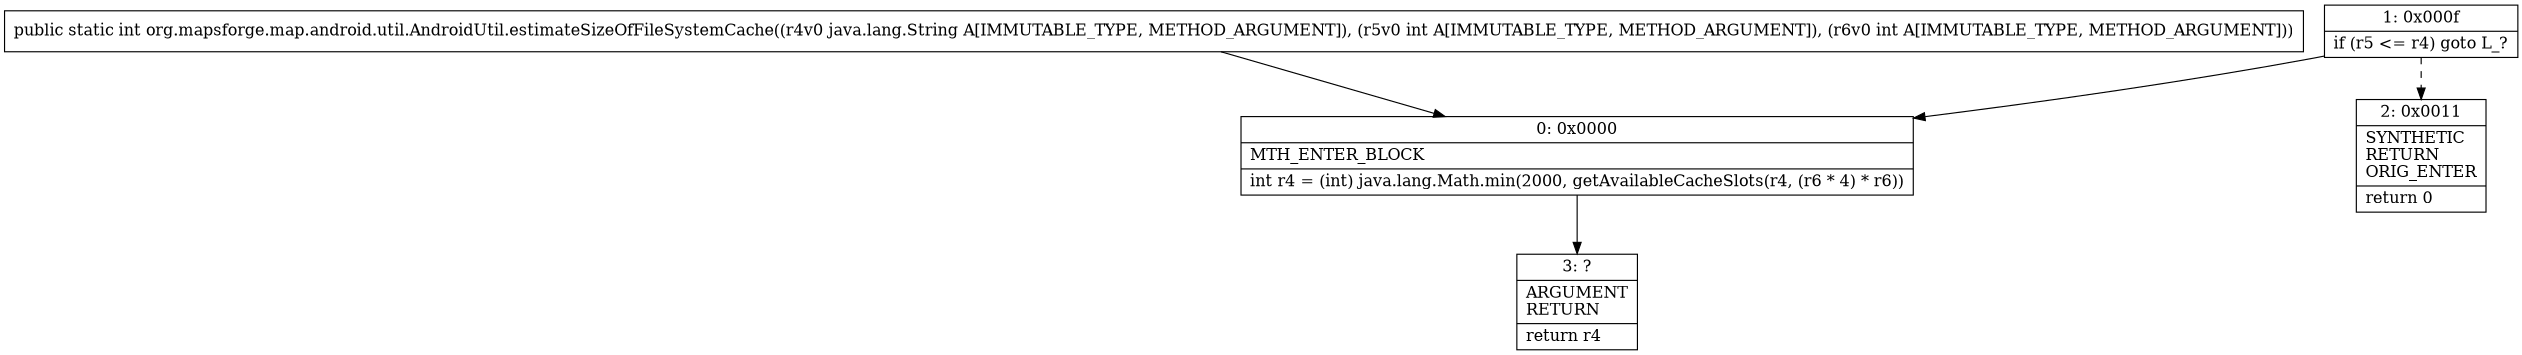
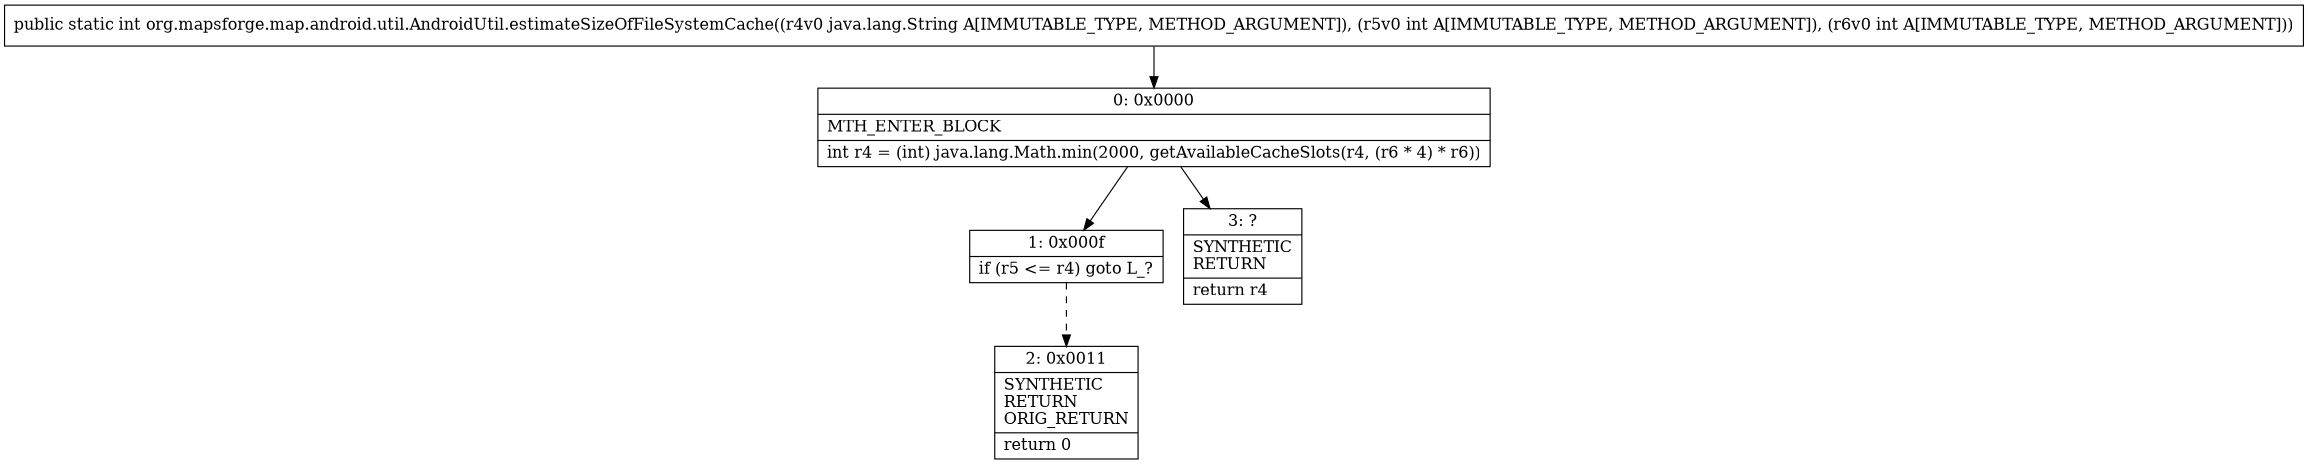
edge "1: 0x000f" -> "0: 0x0000": reversed
node "2: 0x0011": text "ORIG_ENTER" -> "ORIG_RETURN"
node "3: ?": text "ARGUMENT" -> "SYNTHETIC"
